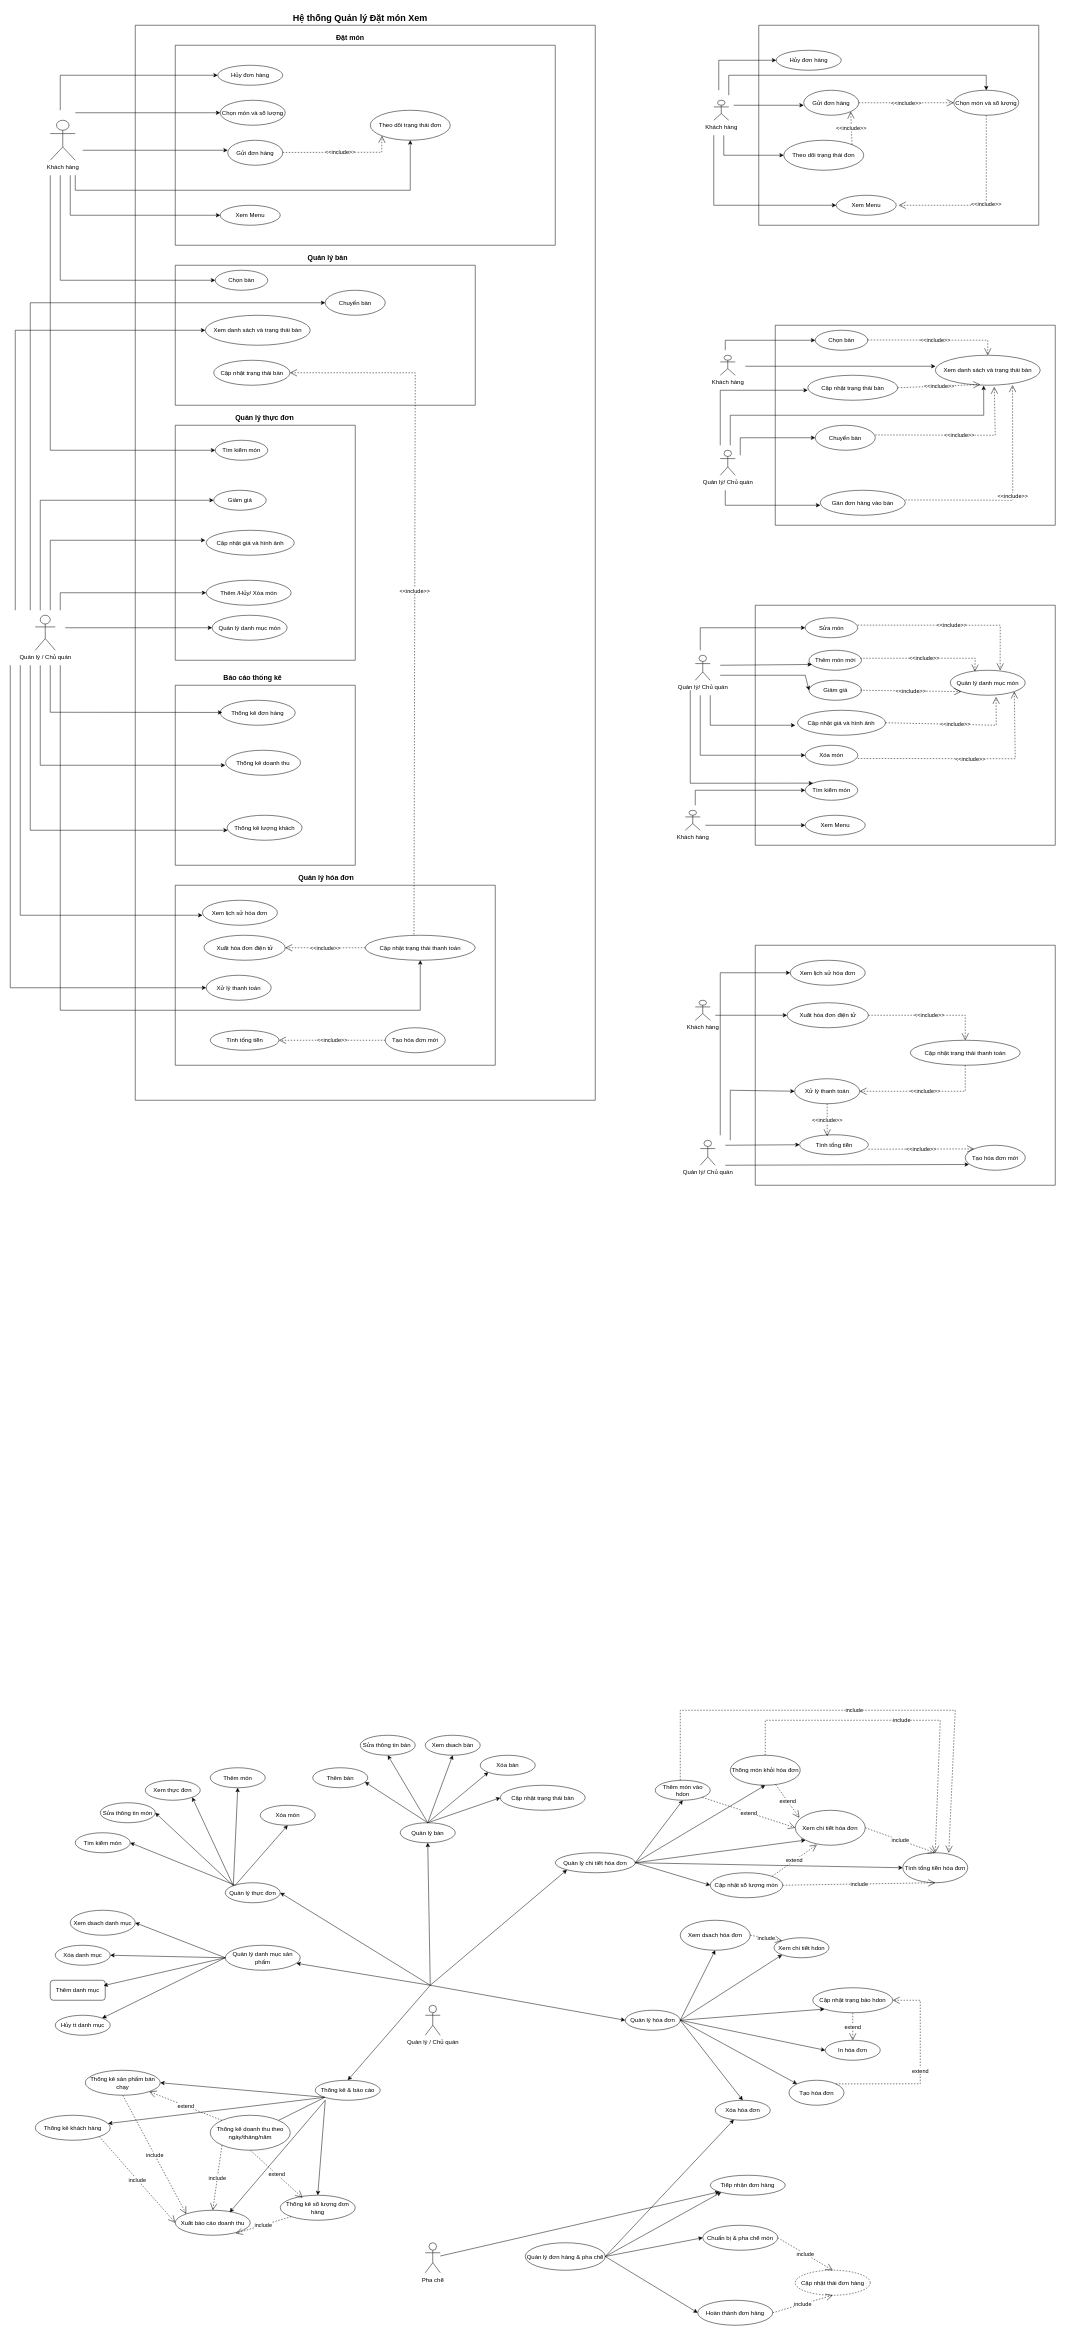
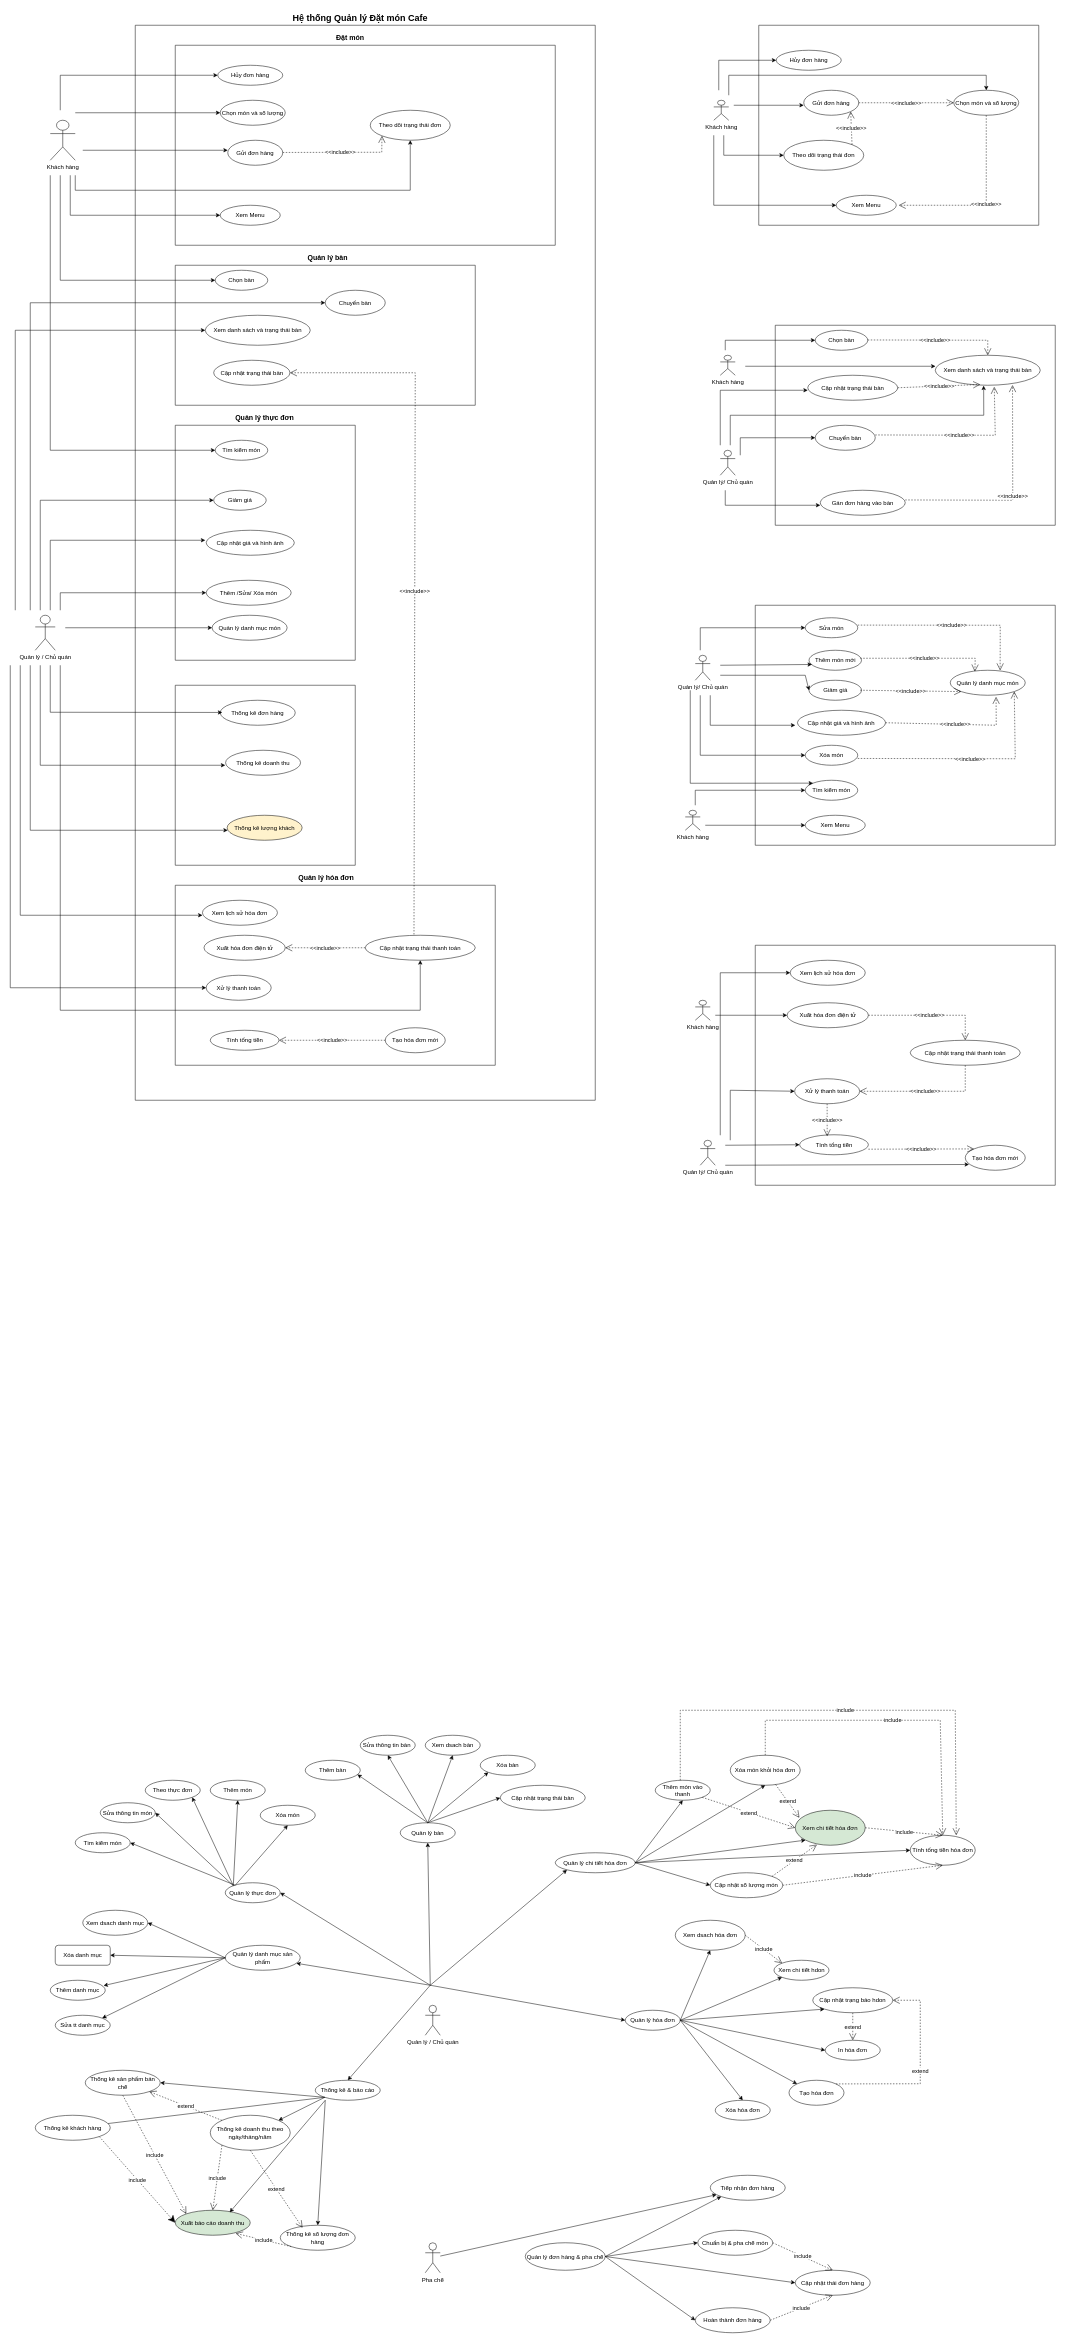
node "Hệ thống Quản lý Đặt món Xem": label "Hệ thống Quản lý Đặt món Xem" -> "Hệ thống Quản lý Đặt món Cafe"
node "Thêm /Hủy/ Xóa món": label "Thêm /Hủy/ Xóa món" -> "Thêm /Sửa/ Xóa món"
node "Báo cáo thống kê": removed
node "Thống kê lượng khách": fillcolor #ffffff -> #fff2cc
node "Thống món khỏi hóa đơn": label "Thống món khỏi hóa đơn" -> "Xóa món khỏi hóa đơn"
node "Thêm món": moved (238, 1778) -> (238, 1790)
node "Thêm bàn": moved (340, 1778) -> (333, 1770)
node "Xem thực đơn": label "Xem thực đơn" -> "Theo thực đơn"
node "Thêm món vào hdon": label "Thêm món vào hdon" -> "Thêm món vào thanh"
node "Xem chi tiết hóa đơn": fillcolor #ffffff -> #d5e8d4
node "Tính tổng tiền hóa đơn": moved (935, 1868) -> (943, 1850)
node "Xem dsach danh mục": moved (103, 1923) -> (115, 1923)
node "Xem dsach hóa đơn": moved (715, 1935) -> (710, 1935)
node "Xem chi tiết hdon": moved (802, 1948) -> (802, 1970)
node "Xóa danh mục": shape ellipse -> rounded rectangle
node "Thêm danh mục": shape rounded rectangle -> ellipse
node "Hủy tt danh mục": label "Hủy tt danh mục" -> "Sửa tt danh mục"
node "Thống kê sản phẩm bán chạy": label "Thống kê sản phẩm bán chạy" -> "Thống kê sản phẩm bán chế"
edge "Thống kê & báo cáo" -- "Thống kê doanh thu theo ngày/tháng/năm": arrowhead none -> classic
edge "Thống kê & báo cáo" -> "Thống kê khách hàng": arrowhead classic -> none
edge "Quản lý đơn hàng & pha chế" -> "Xóa hóa đơn": now "Quản lý đơn hàng & pha chế" -> "Cập nhật thái đơn hàng"
node "Tiếp nhận đơn hàng": size 75x20 -> 75x25
node "Thống kê số lượng đơn hàng": moved (318, 2208) -> (318, 2238)
edge "Thống kê khách hàng" -> "Xuất báo cáo doanh thu": arrowhead open -> classic
node "Xuất báo cáo doanh thu": fillcolor #ffffff -> #d5e8d4
node "Chuẩn bị & pha chế món": moved (740, 2238) -> (735, 2243)
node "Cập nhật thái đơn hàng": style dashed -> solid
node "Hoàn thành đơn hàng": moved (735, 2313) -> (733, 2320)
